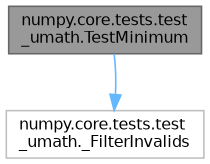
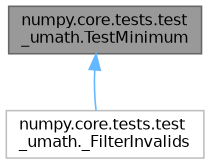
edge "numpy.core.tests.test _umath.TestMinimum" -> "numpy.core.tests.test _umath._FilterInvalids": reversed
